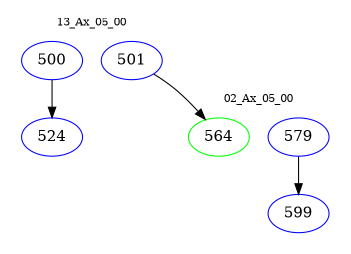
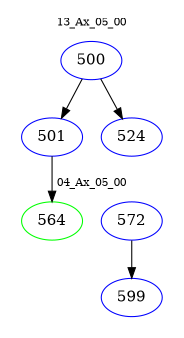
edge "500" -> "501": added
cluster "02_Ax_05_00": label "02_Ax_05_00" -> "04_Ax_05_00"
node "579": label "579" -> "572"
